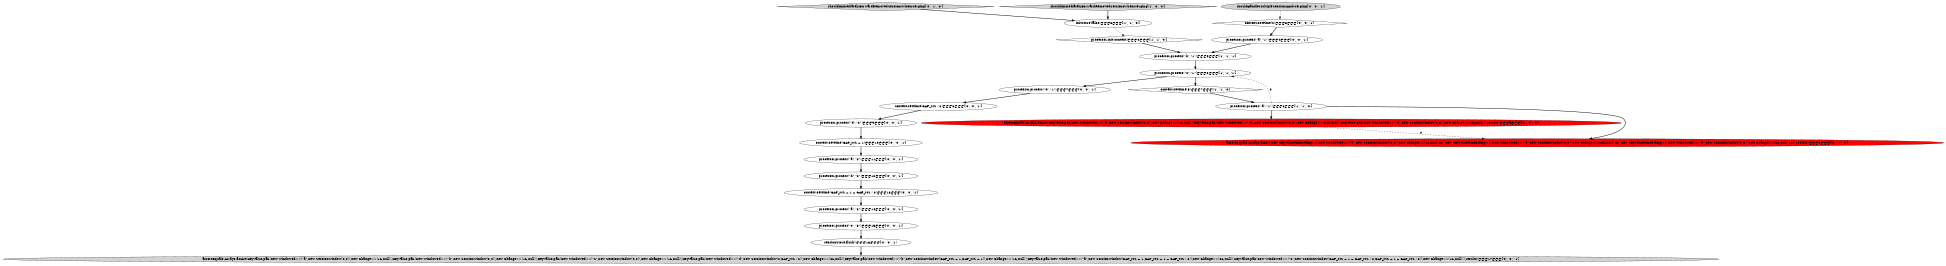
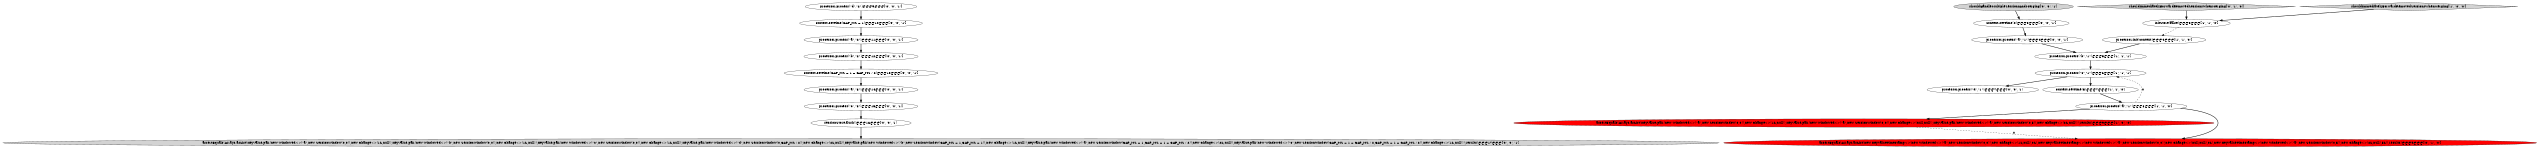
edge "shouldHandleMultipleSessionsAndMerging['0', '0', '1']" -> "context.setTime(0)@@@3@@@['0', '0', '1']": style dashed -> bold
node "context.setTime(0)@@@3@@@['0', '0', '1']": shape diamond -> ellipse
node "processor.init(context)@@@4@@@['1', '1', '0']": shape diamond -> ellipse
node "context.setTime(5)@@@7@@@['1', '1', '0']": shape diamond -> ellipse
node "context.setTime(GAP_MS / 2)@@@8@@@['0', '0', '1']": removed
